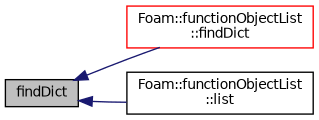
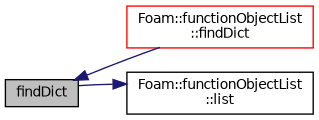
edge "Foam::functionObjectList ::list" -> "findDict": reversed
